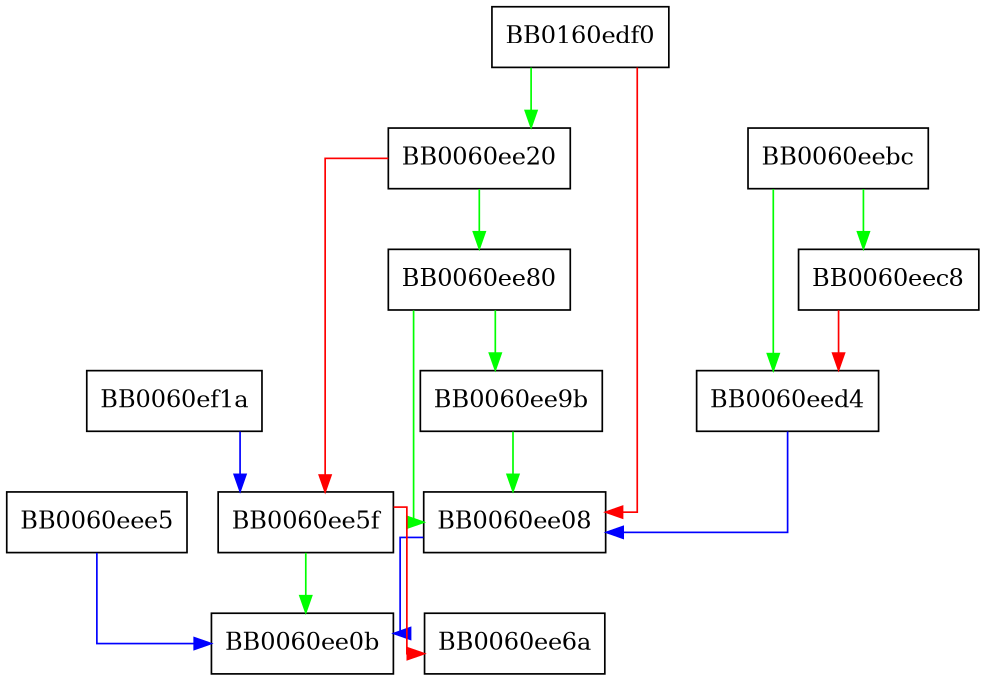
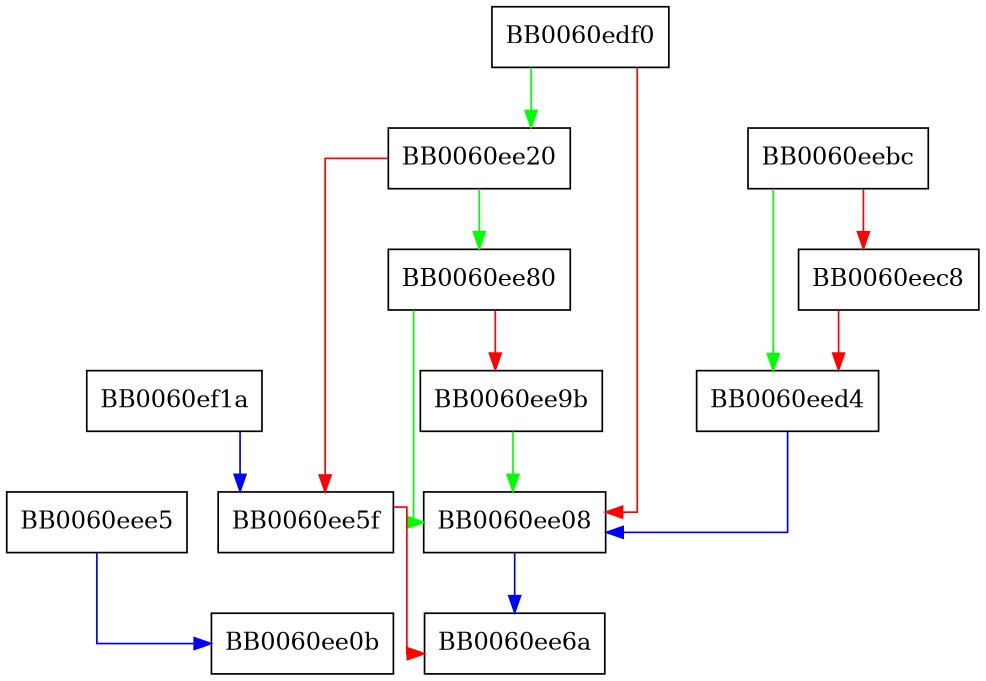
node "BB0160edf0": label "BB0160edf0" -> "BB0060edf0"
edge "BB0060eebc" -> "BB0060eec8": color green -> red
edge "BB0060ee80" -> "BB0060ee9b": color green -> red
edge "BB0060ee5f" -> "BB0060ee0b": removed
edge "BB0060ee08" -> "BB0060ee0b": now "BB0060ee08" -> "BB0060ee6a"
